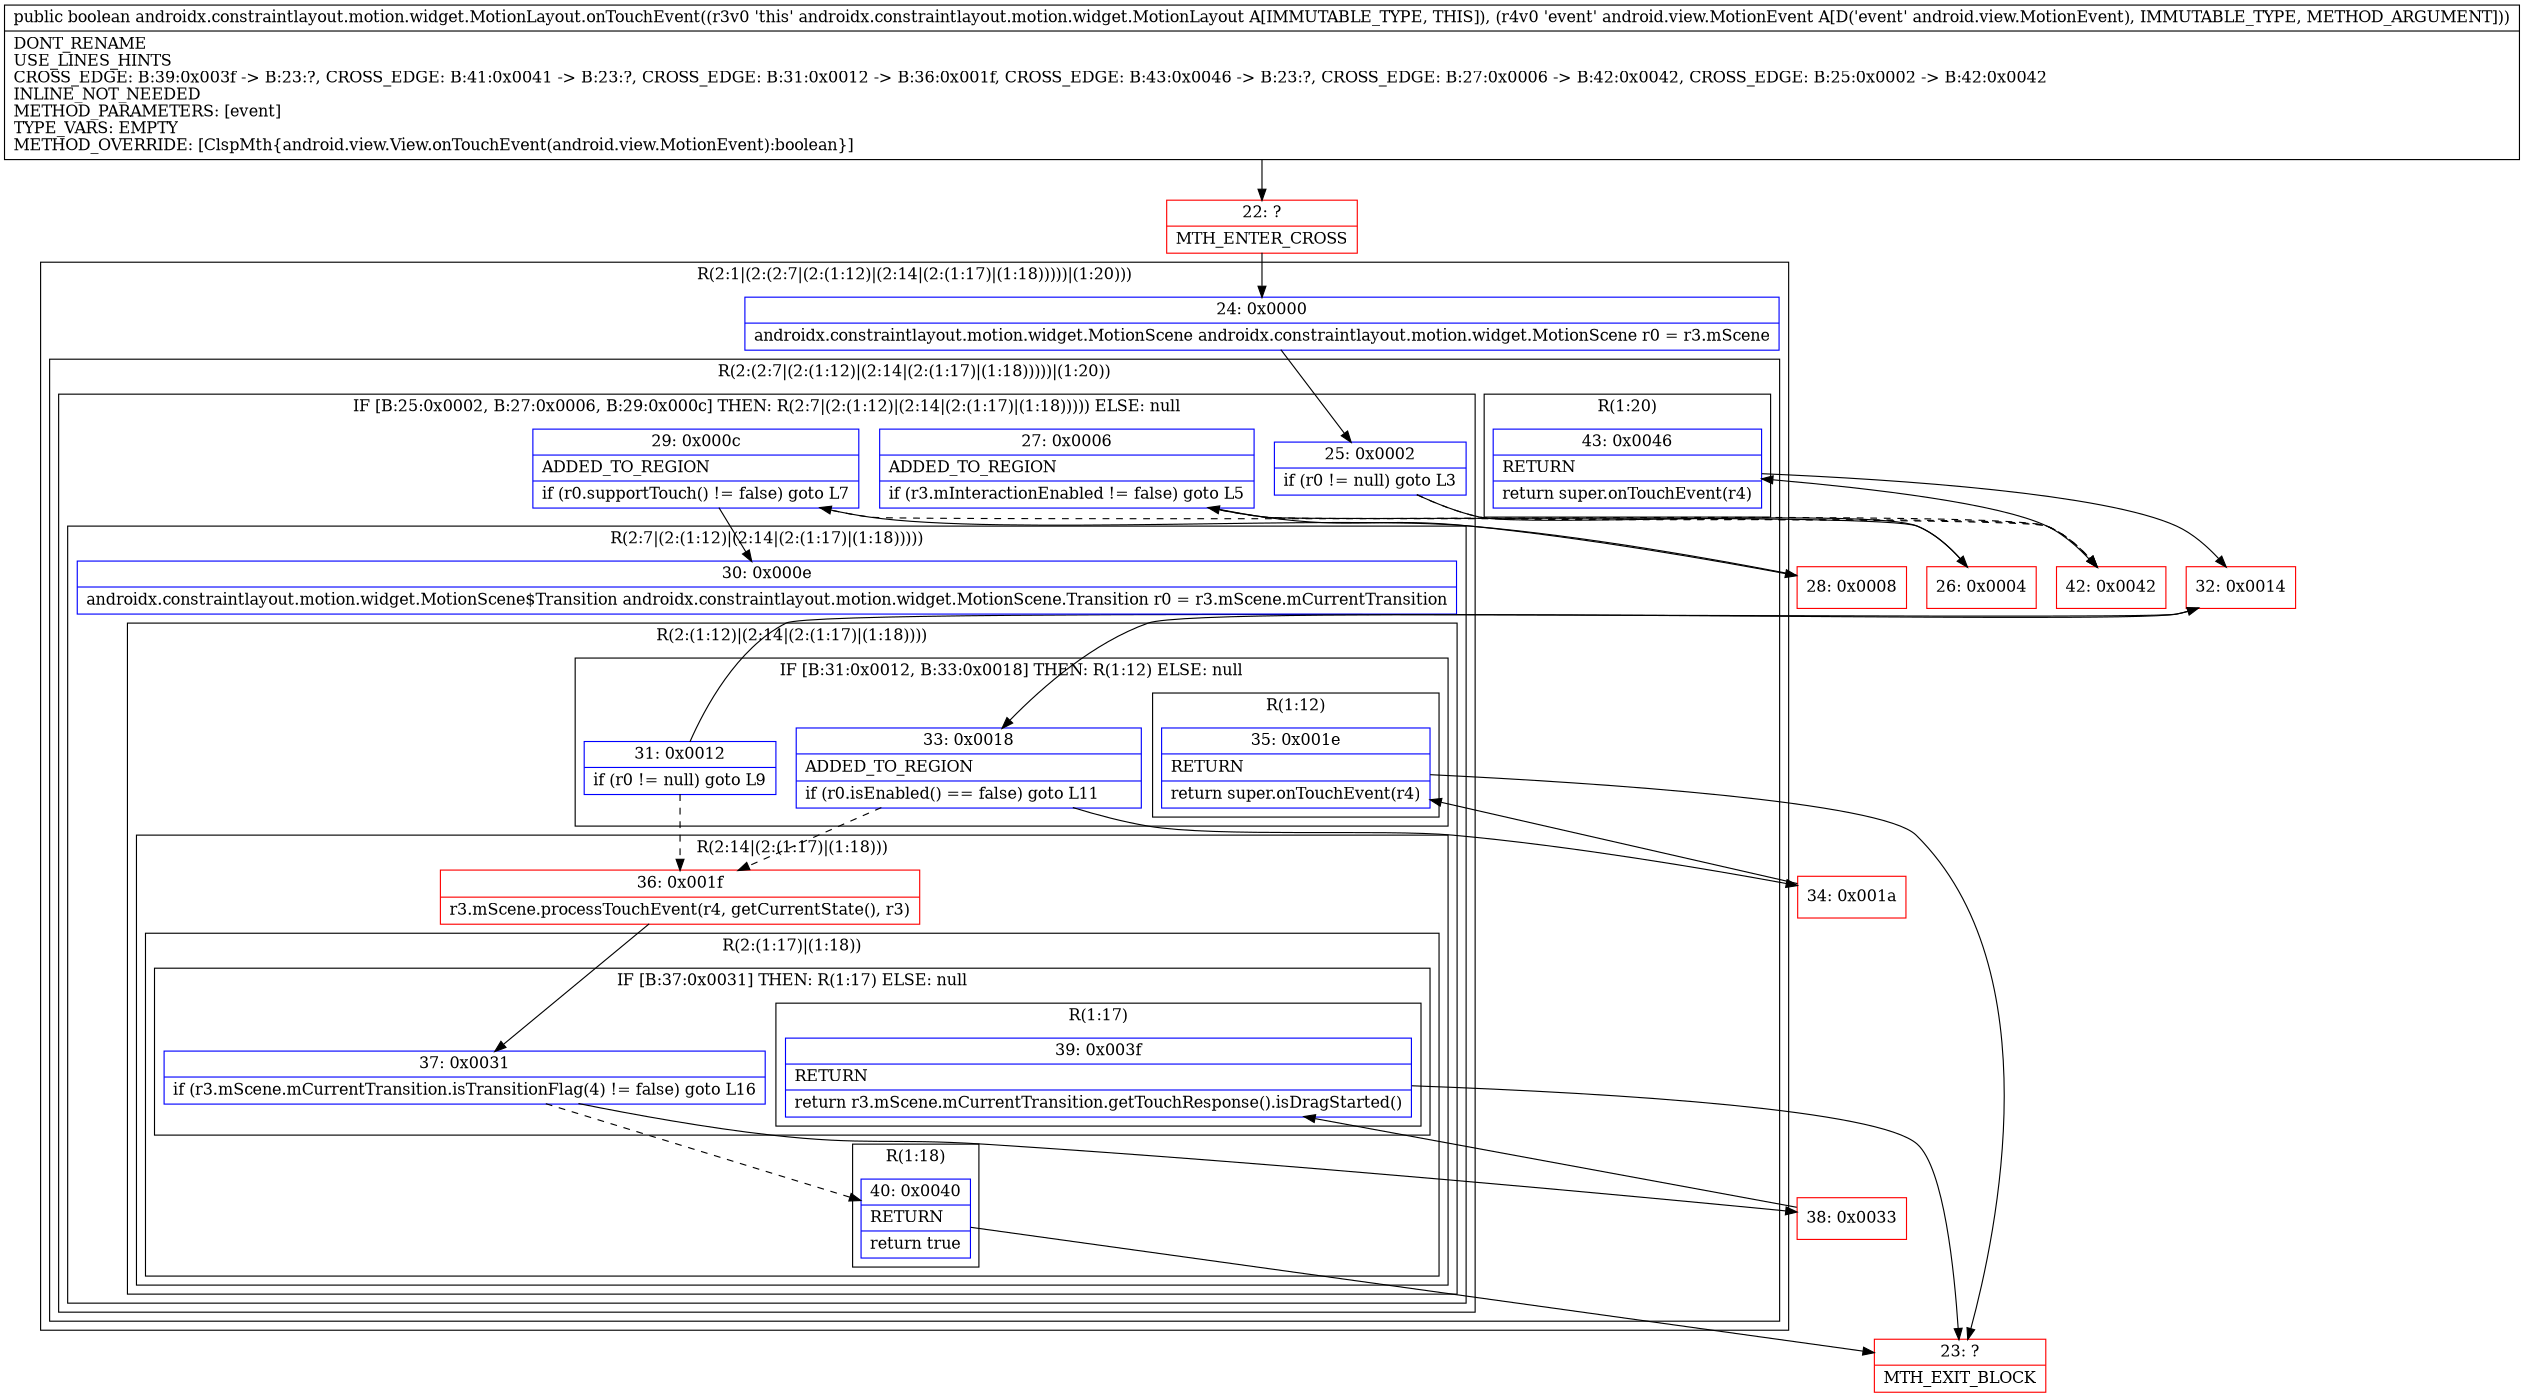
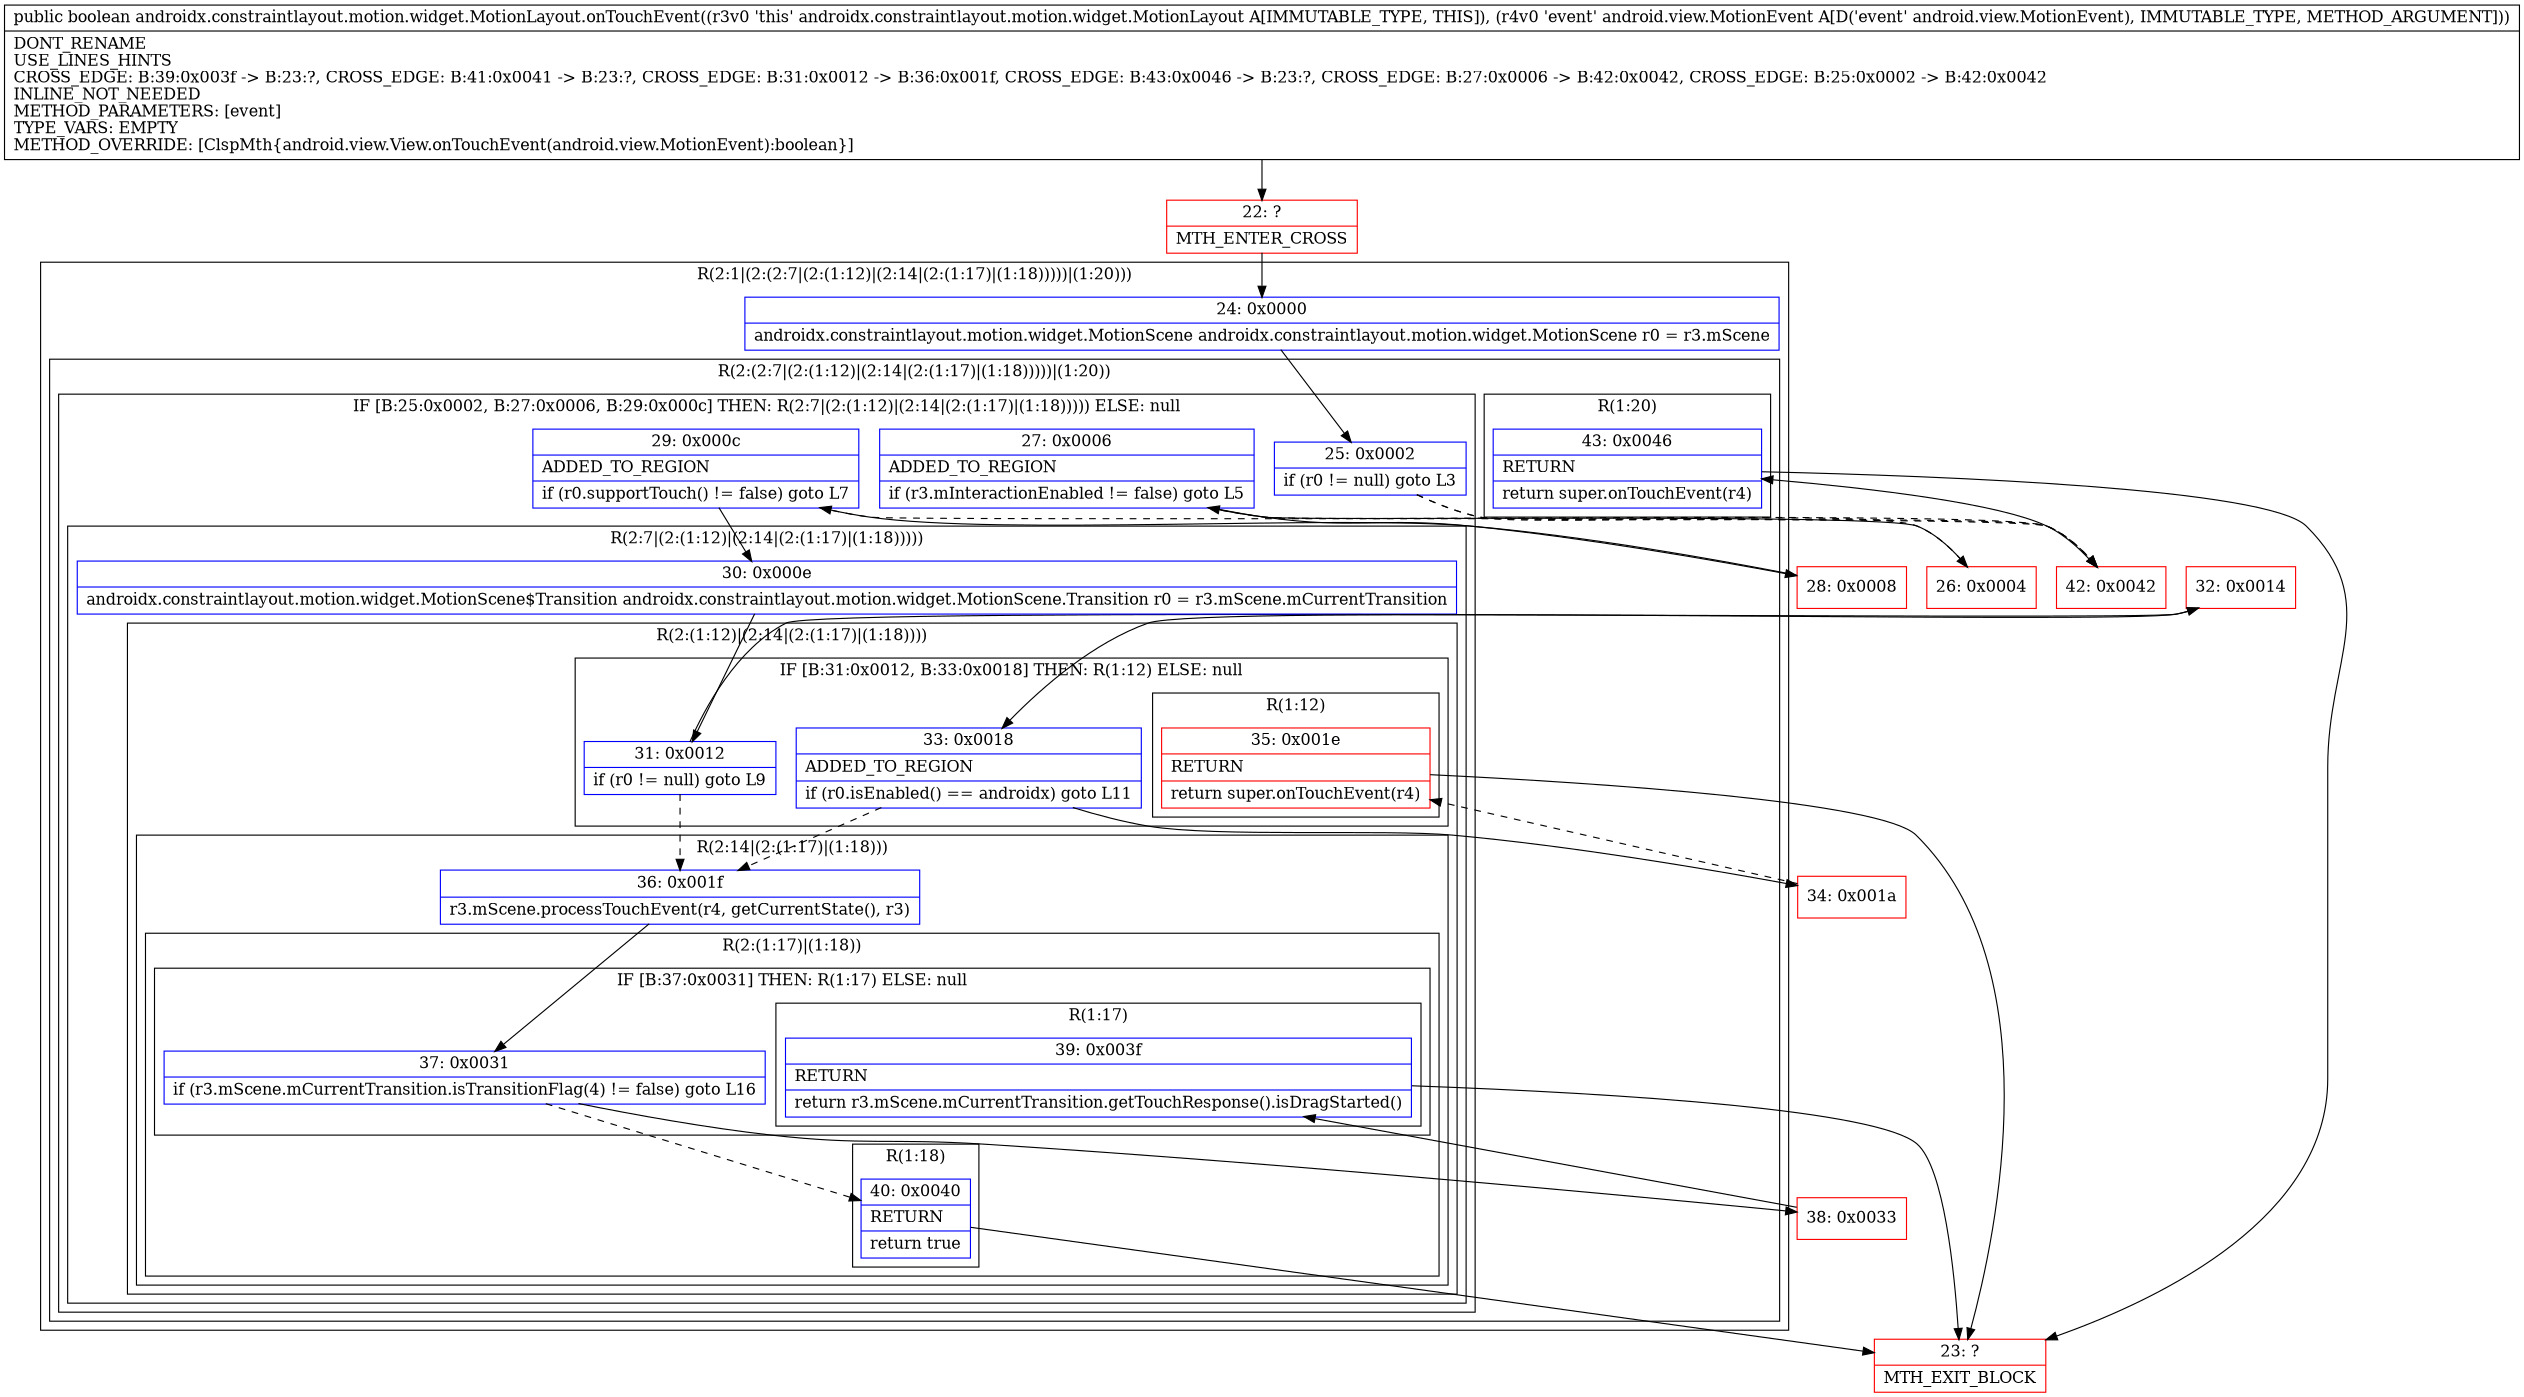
edge "43: 0x0046" -> "32: 0x0014": now "43: 0x0046" -> "23: ?"
edge "25: 0x0002" -> "26: 0x0004": style solid -> dashed
edge "30: 0x000e" -> "31: 0x0012": added
node "35: 0x001e": color blue -> red
node "33: 0x0018": text "if (r0.isEnabled() == false) goto L11" -> "if (r0.isEnabled() == androidx) goto L11"
edge "34: 0x001a" -> "35: 0x001e": style solid -> dashed
node "36: 0x001f": color red -> blue
